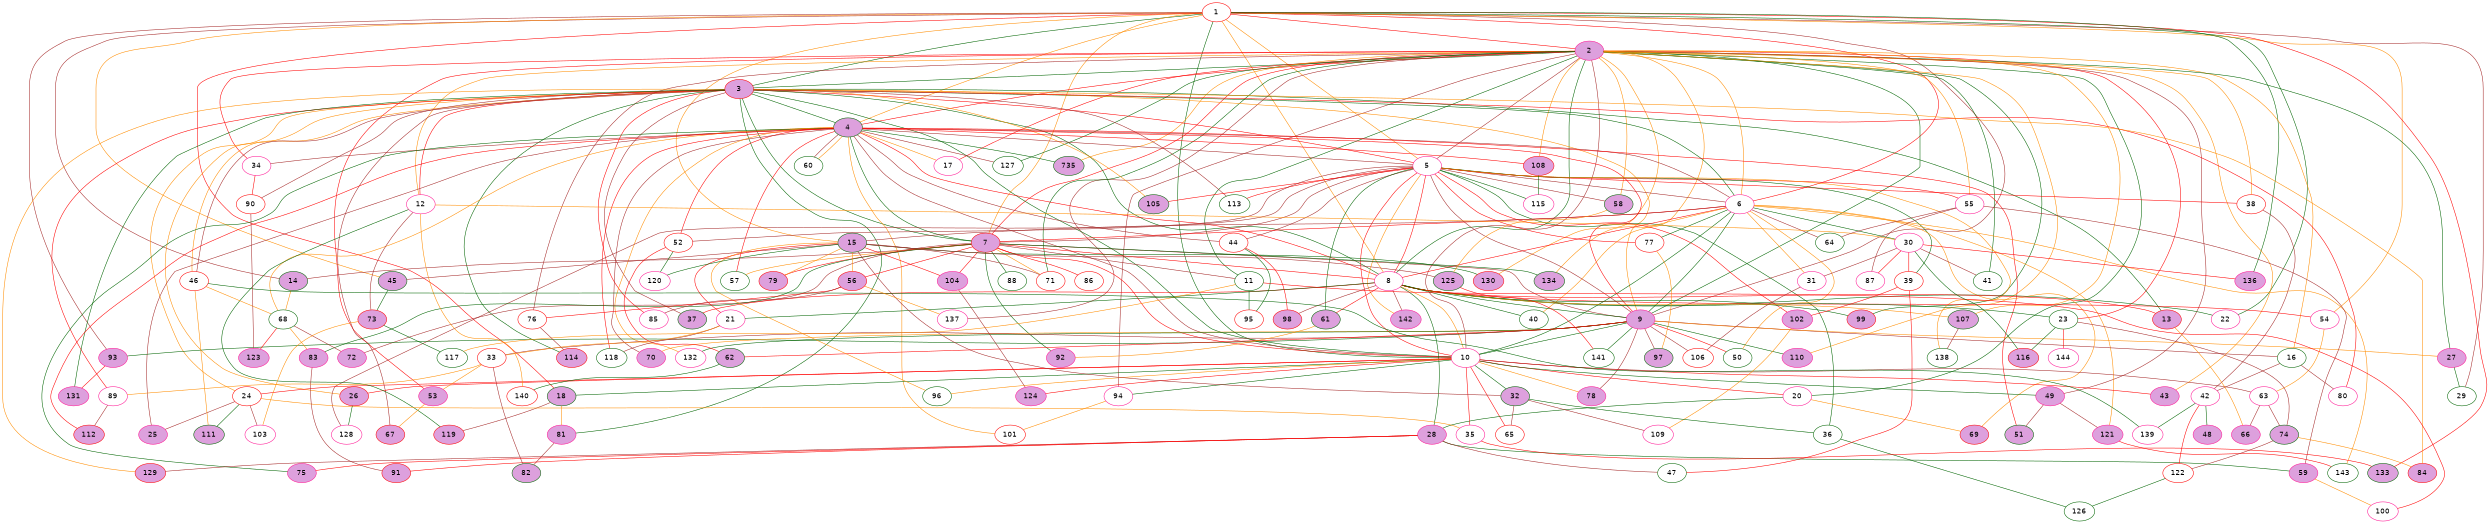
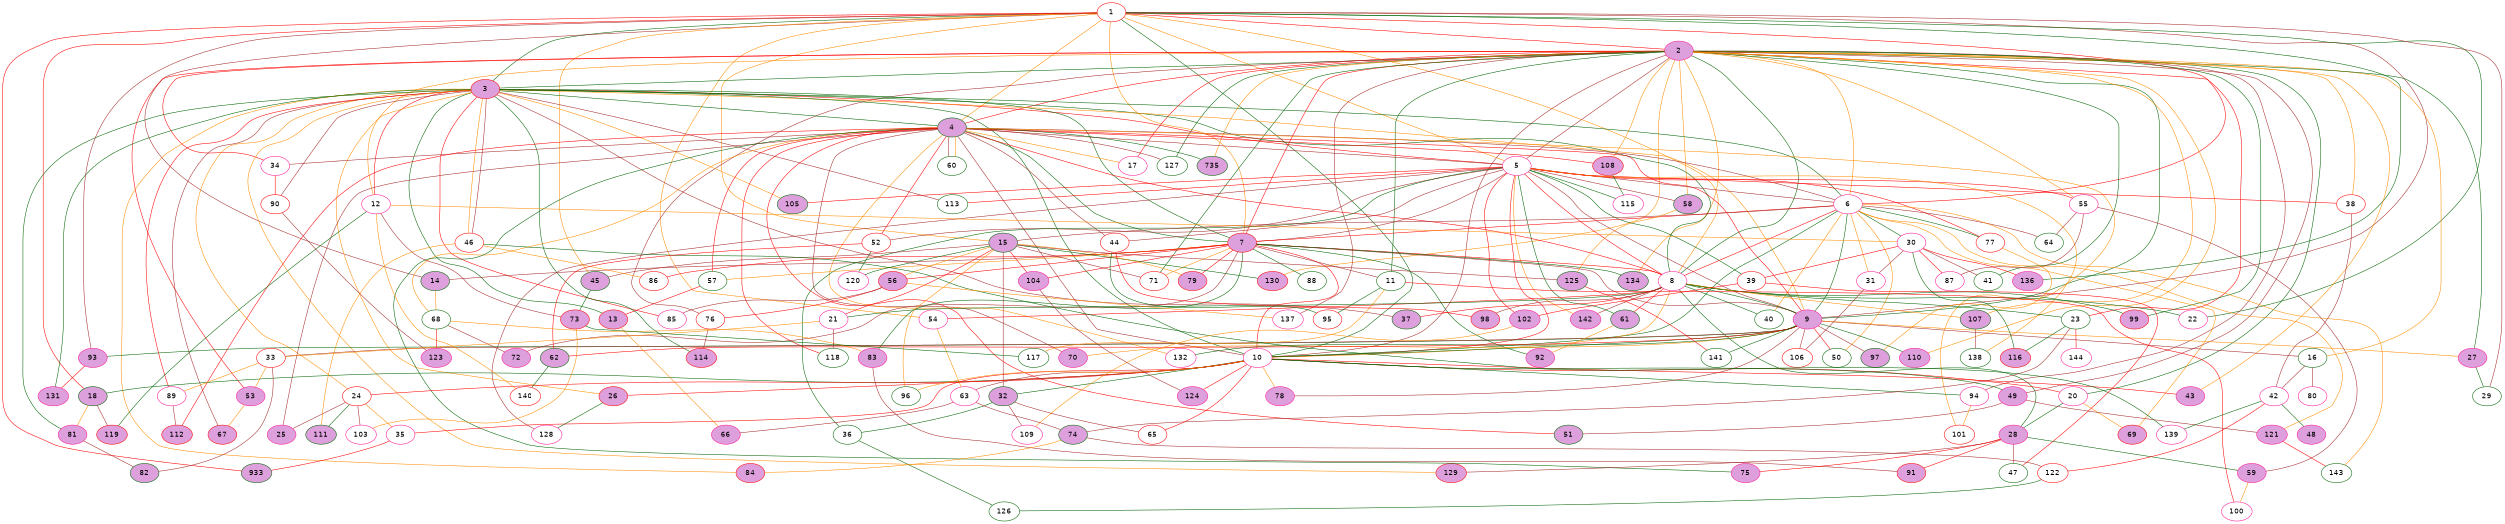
edge "3" -- "80": removed
edge "8" -- "13": now "57" -- "13"
edge "46" -- "68": now "46" -- "86"
node "133": label "133" -> "933"
